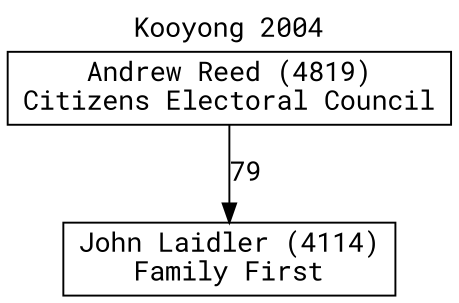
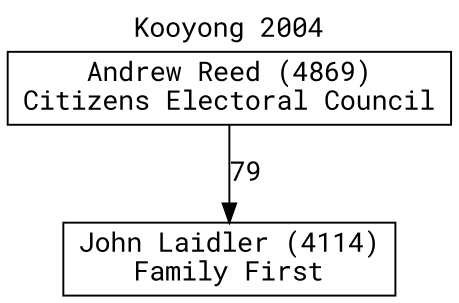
node "Andrew Reed (4819) Citizens Electoral Council": label "Andrew Reed (4819) Citizens Electoral Council" -> "Andrew Reed (4869) Citizens Electoral Council"
